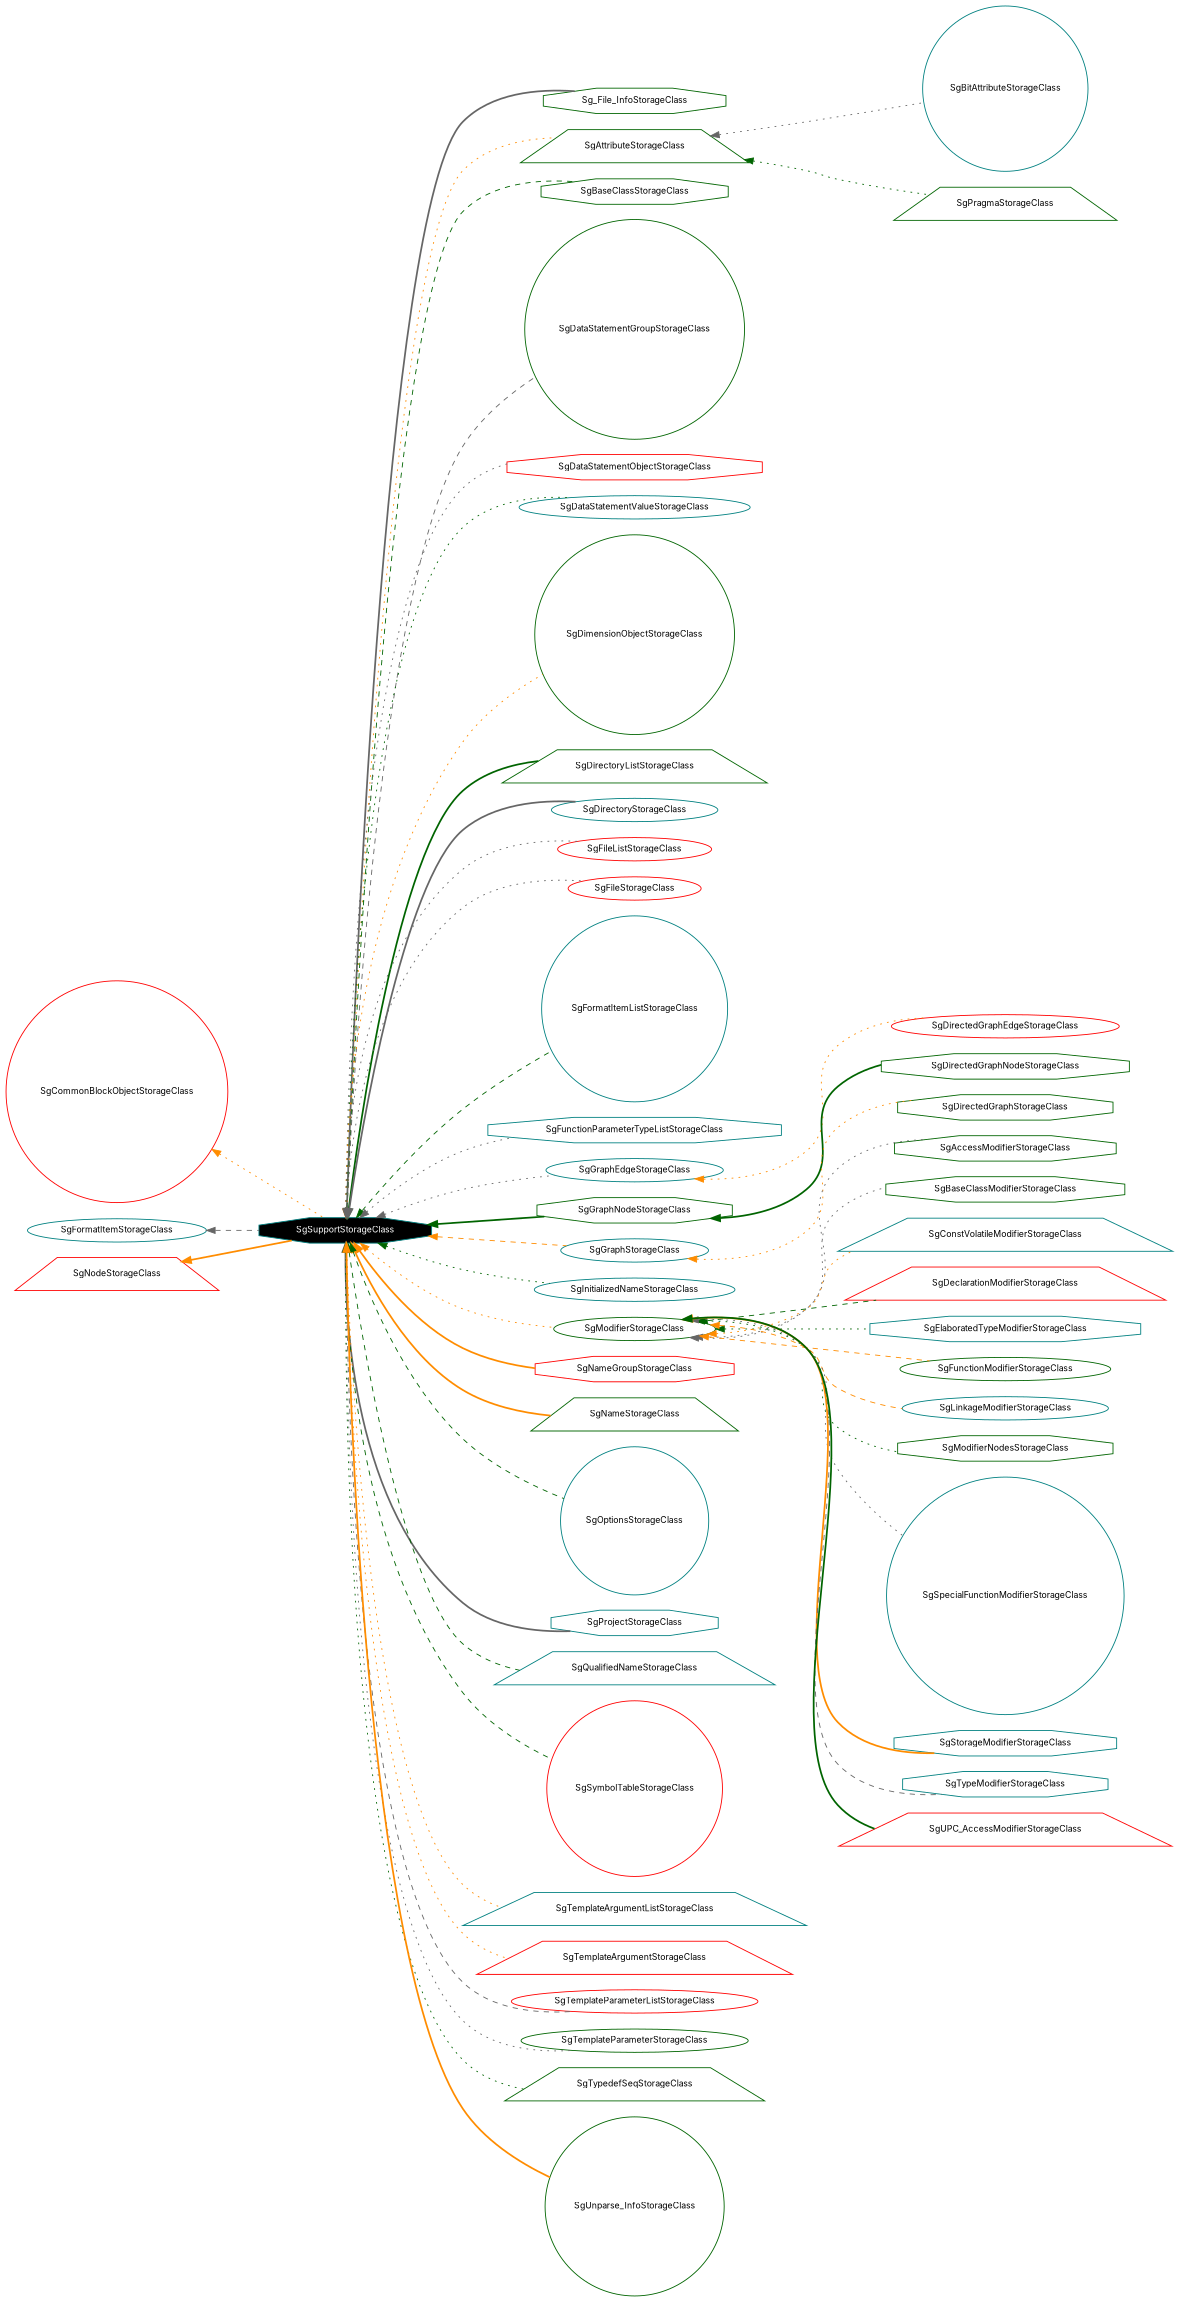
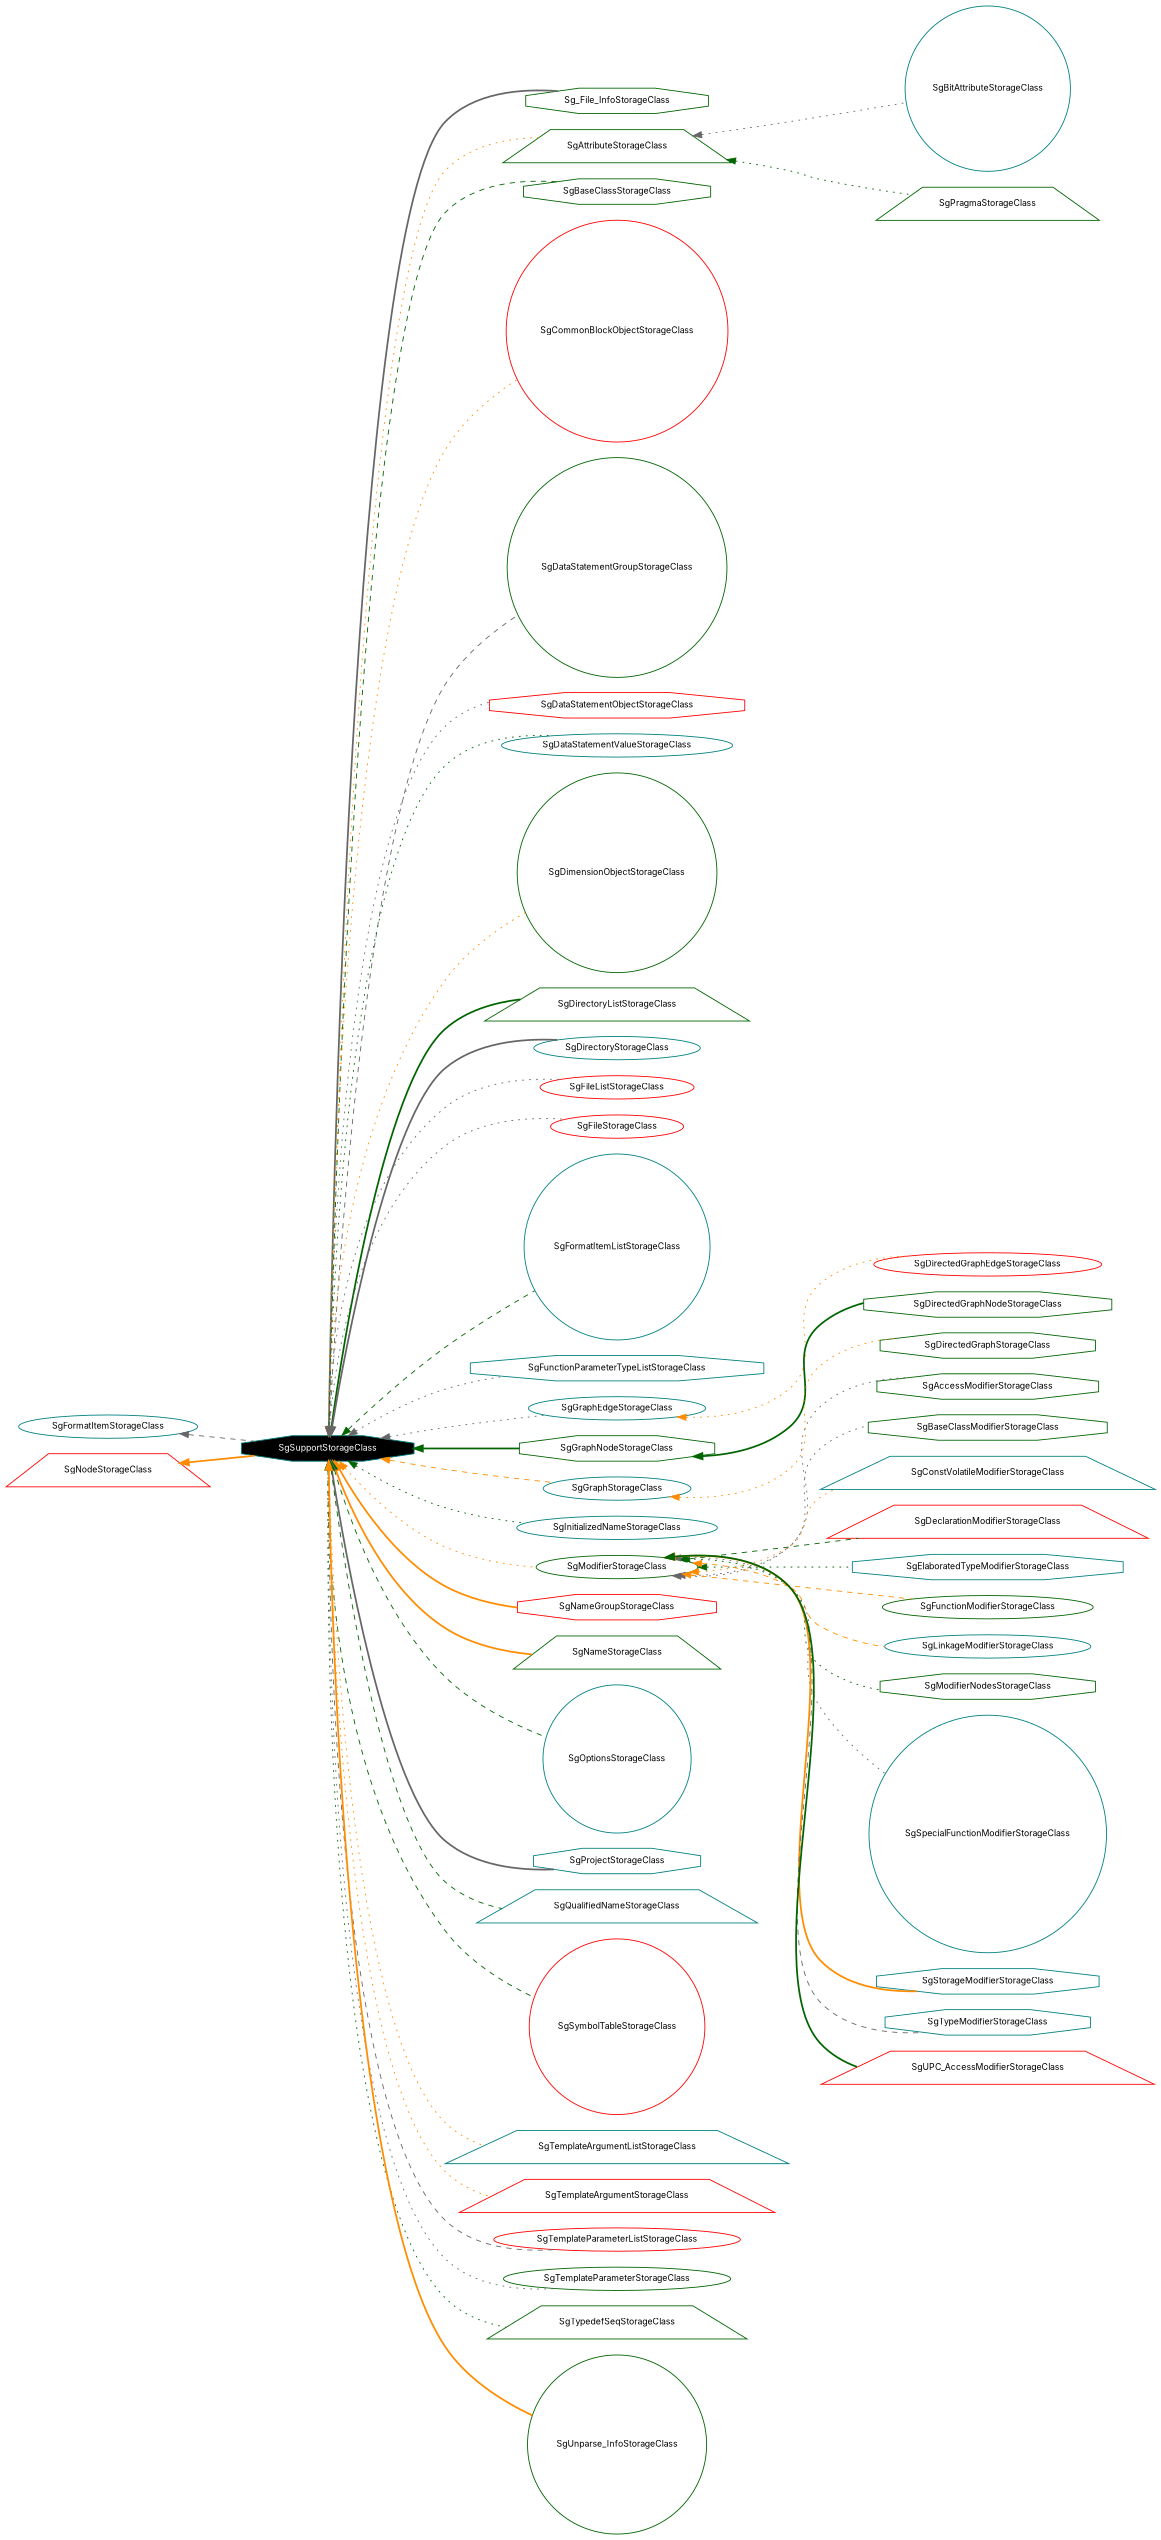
edge "SgSupportStorageClass" -> "SgCommonBlockObjectStorageClass": reversed
